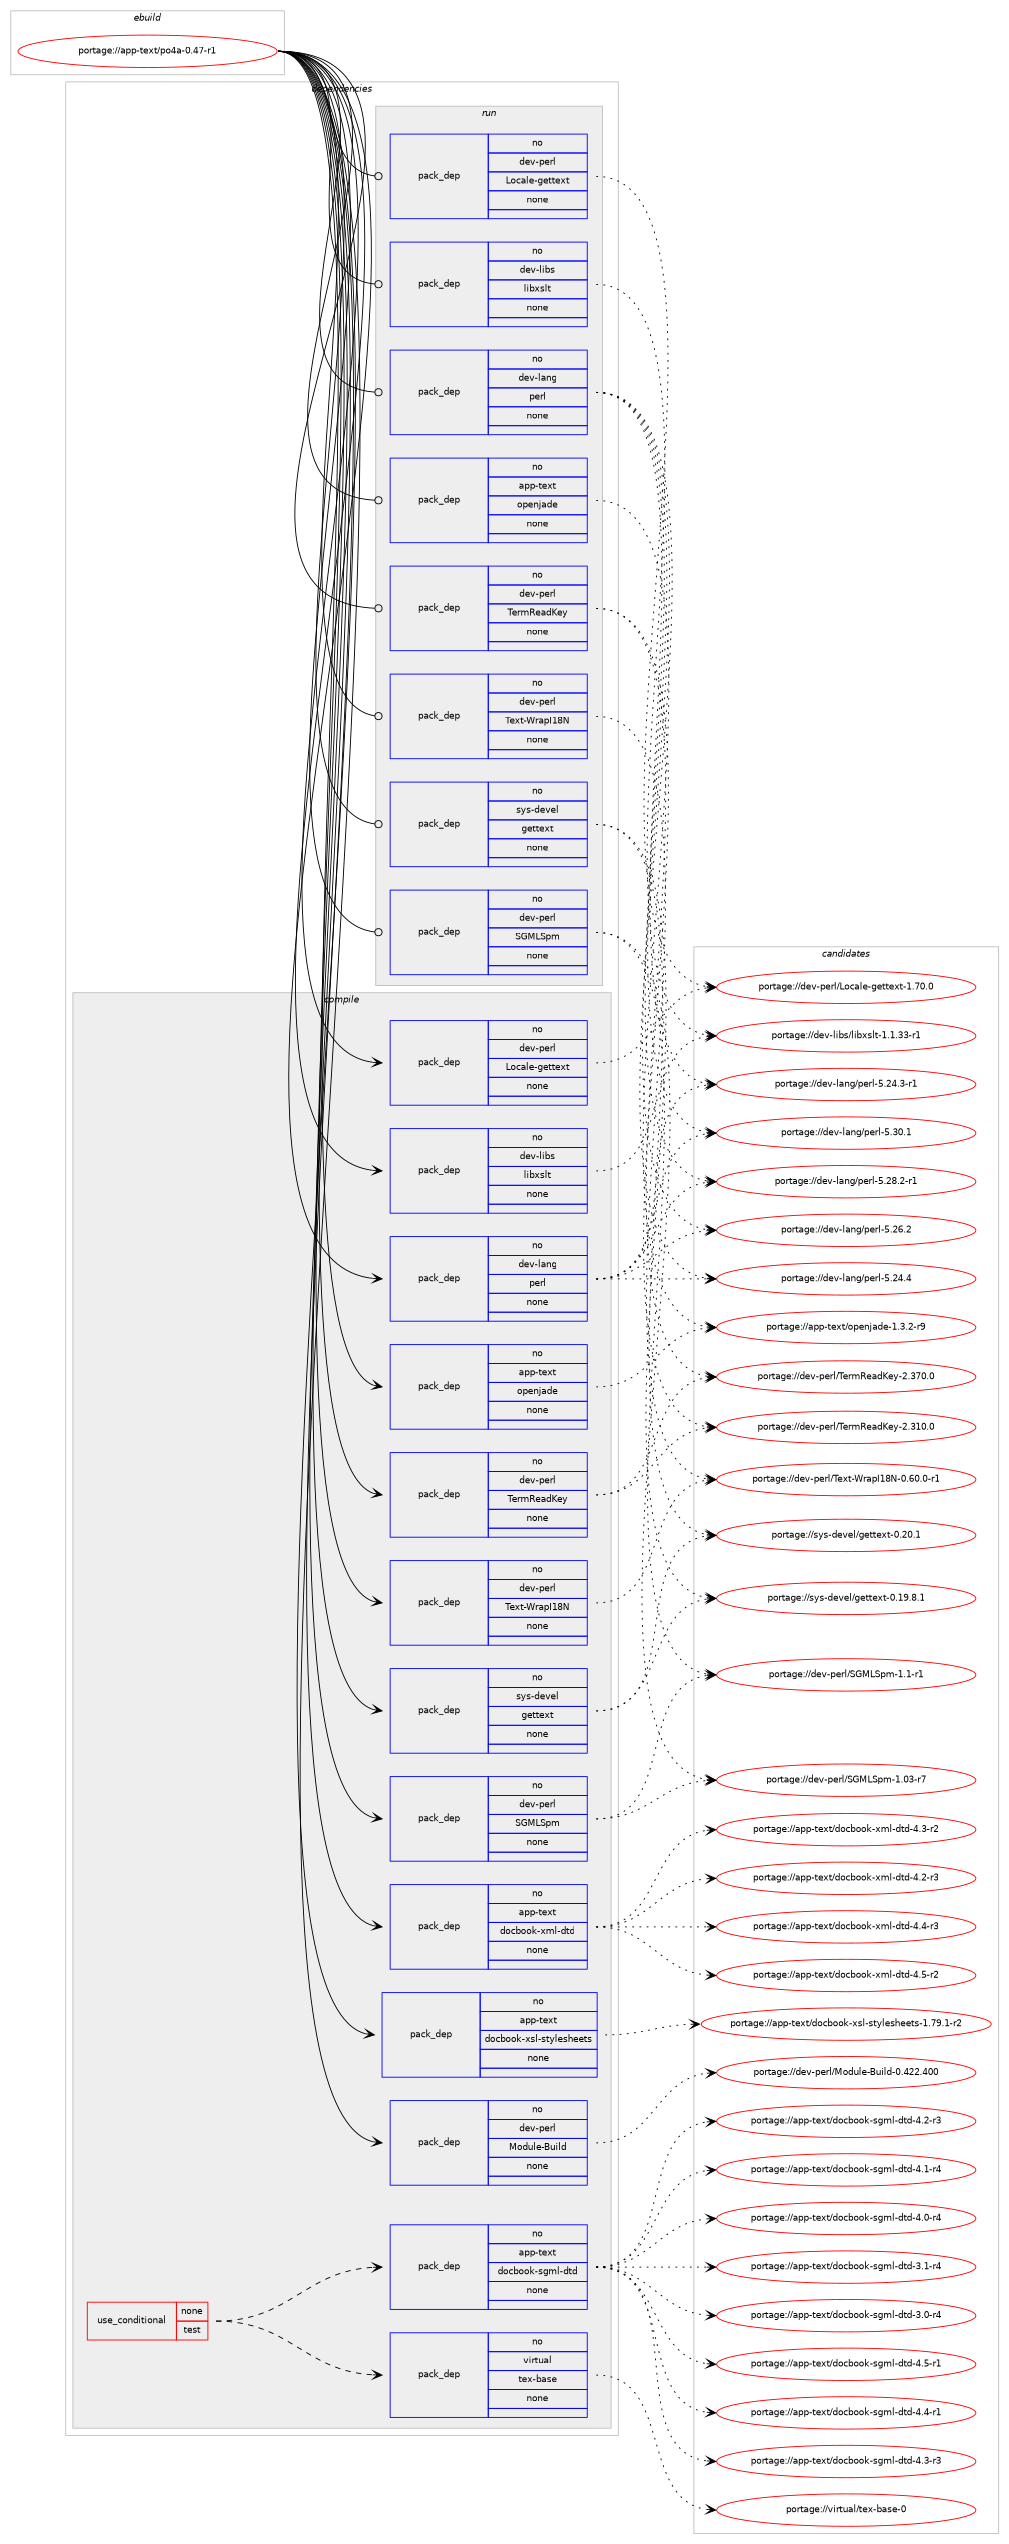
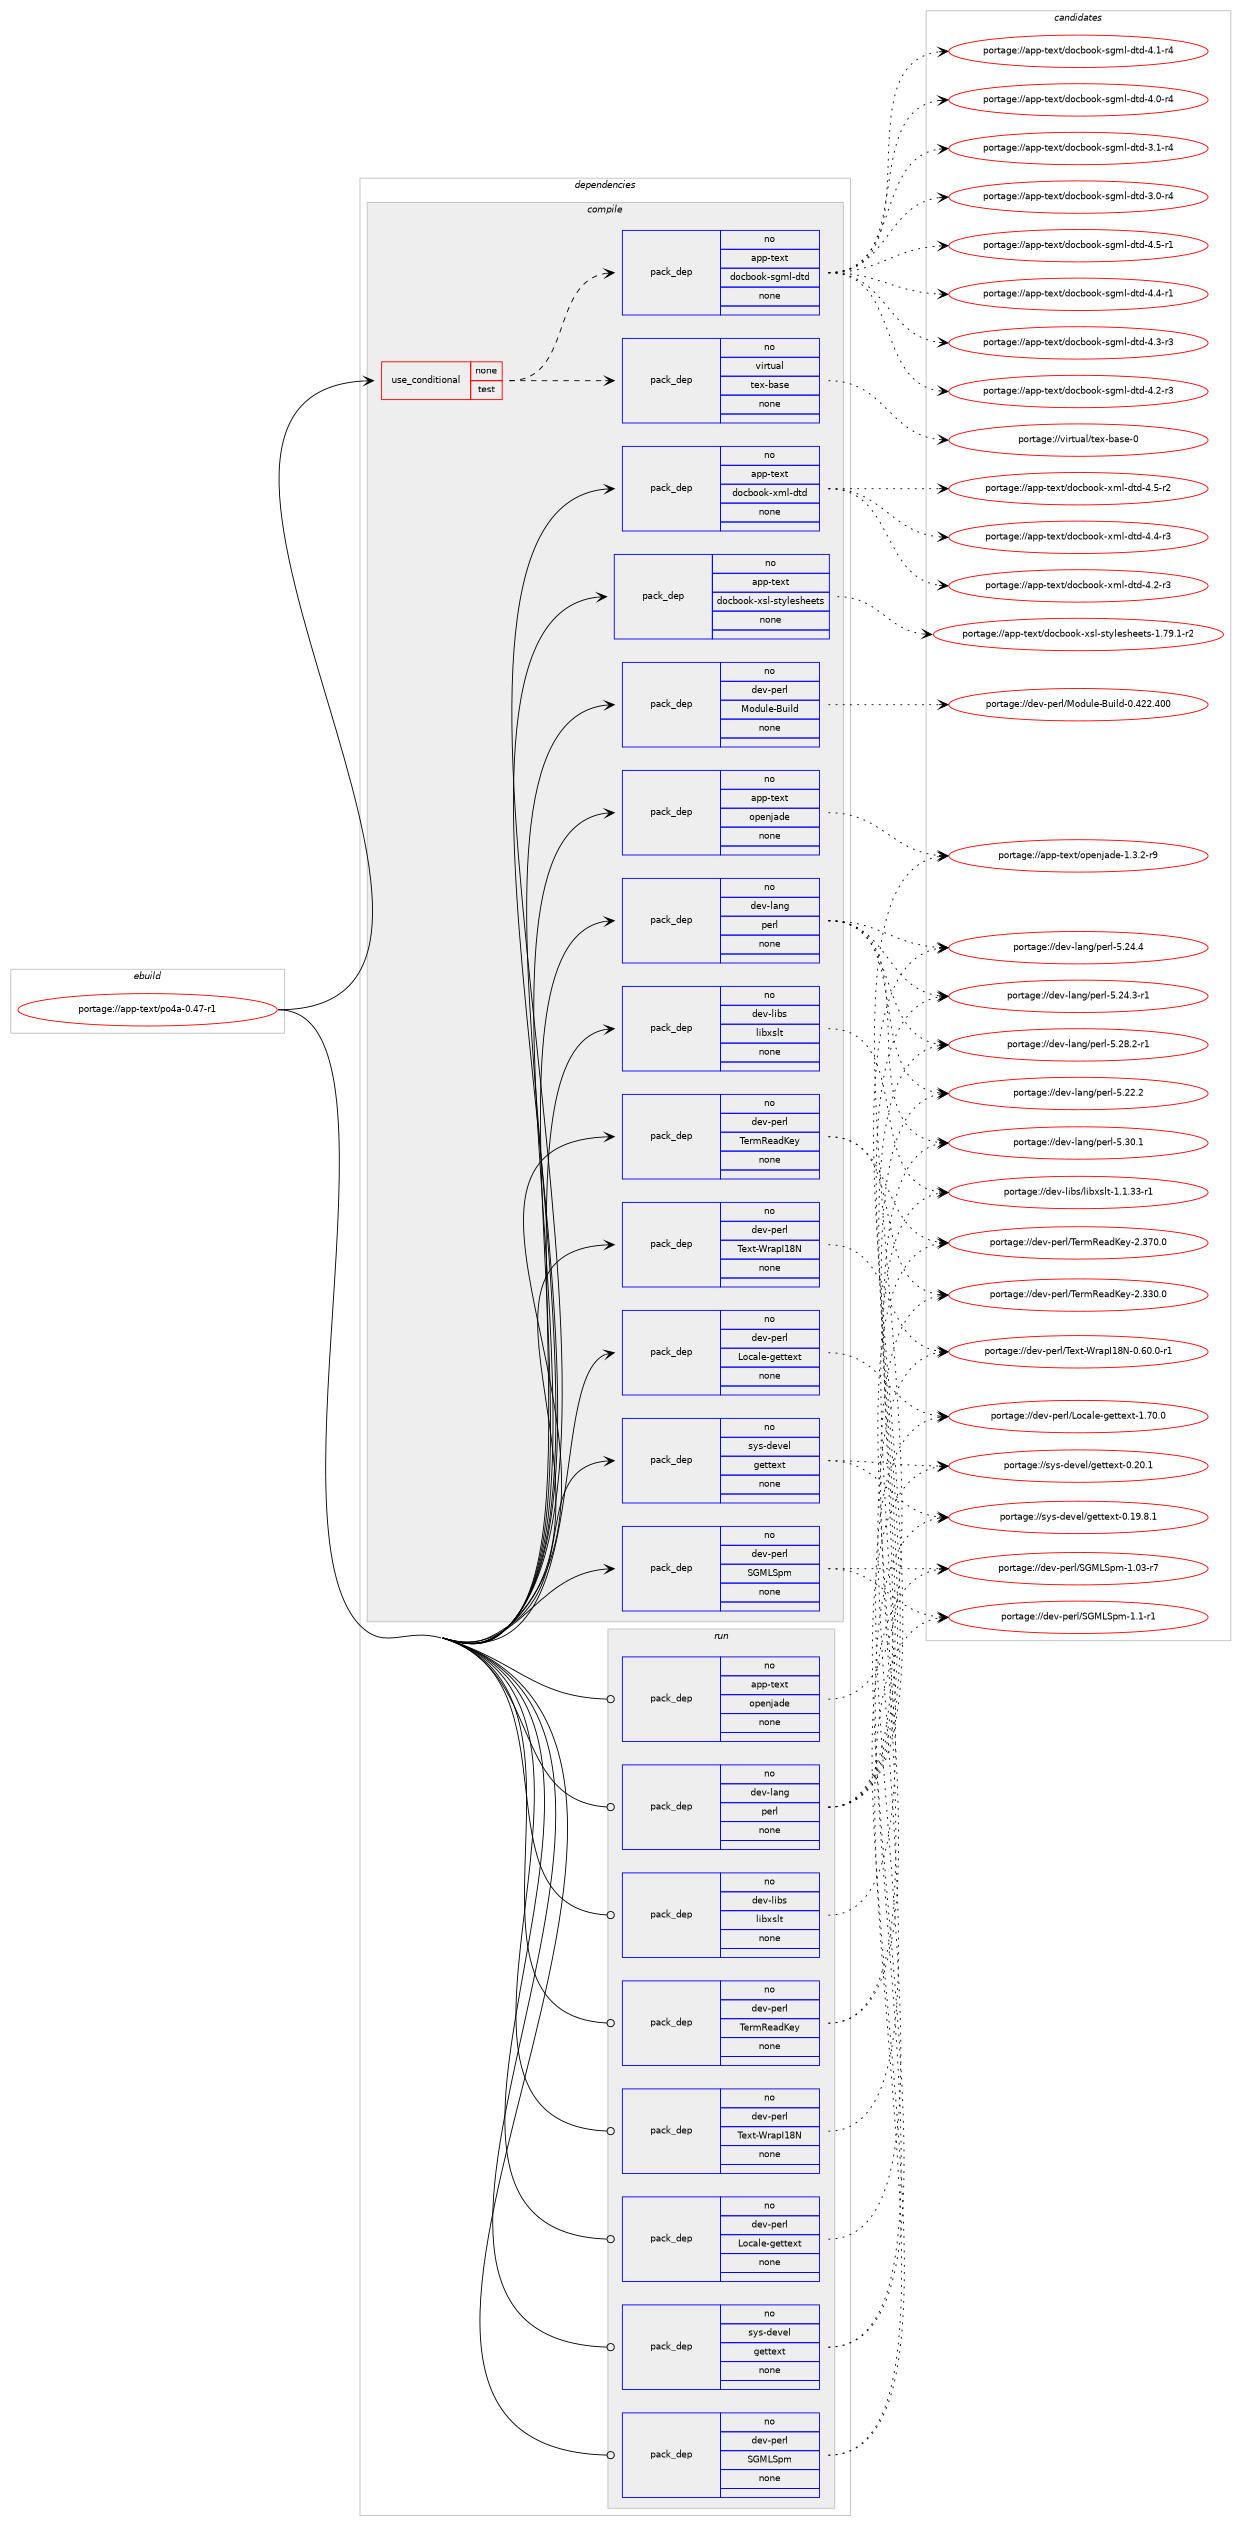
edge "portage://app-text/po4a-0.47-r1" -> "use_conditional": added
node "portage://dev-lang/perl-5.26.2": label "portage://dev-lang/perl-5.26.2" -> "portage://dev-lang/perl-5.22.2"
node "portage://dev-perl/TermReadKey-2.310.0": label "portage://dev-perl/TermReadKey-2.310.0" -> "portage://dev-perl/TermReadKey-2.330.0"
node "portage://app-text/docbook-xml-dtd-4.3-r2": removed
